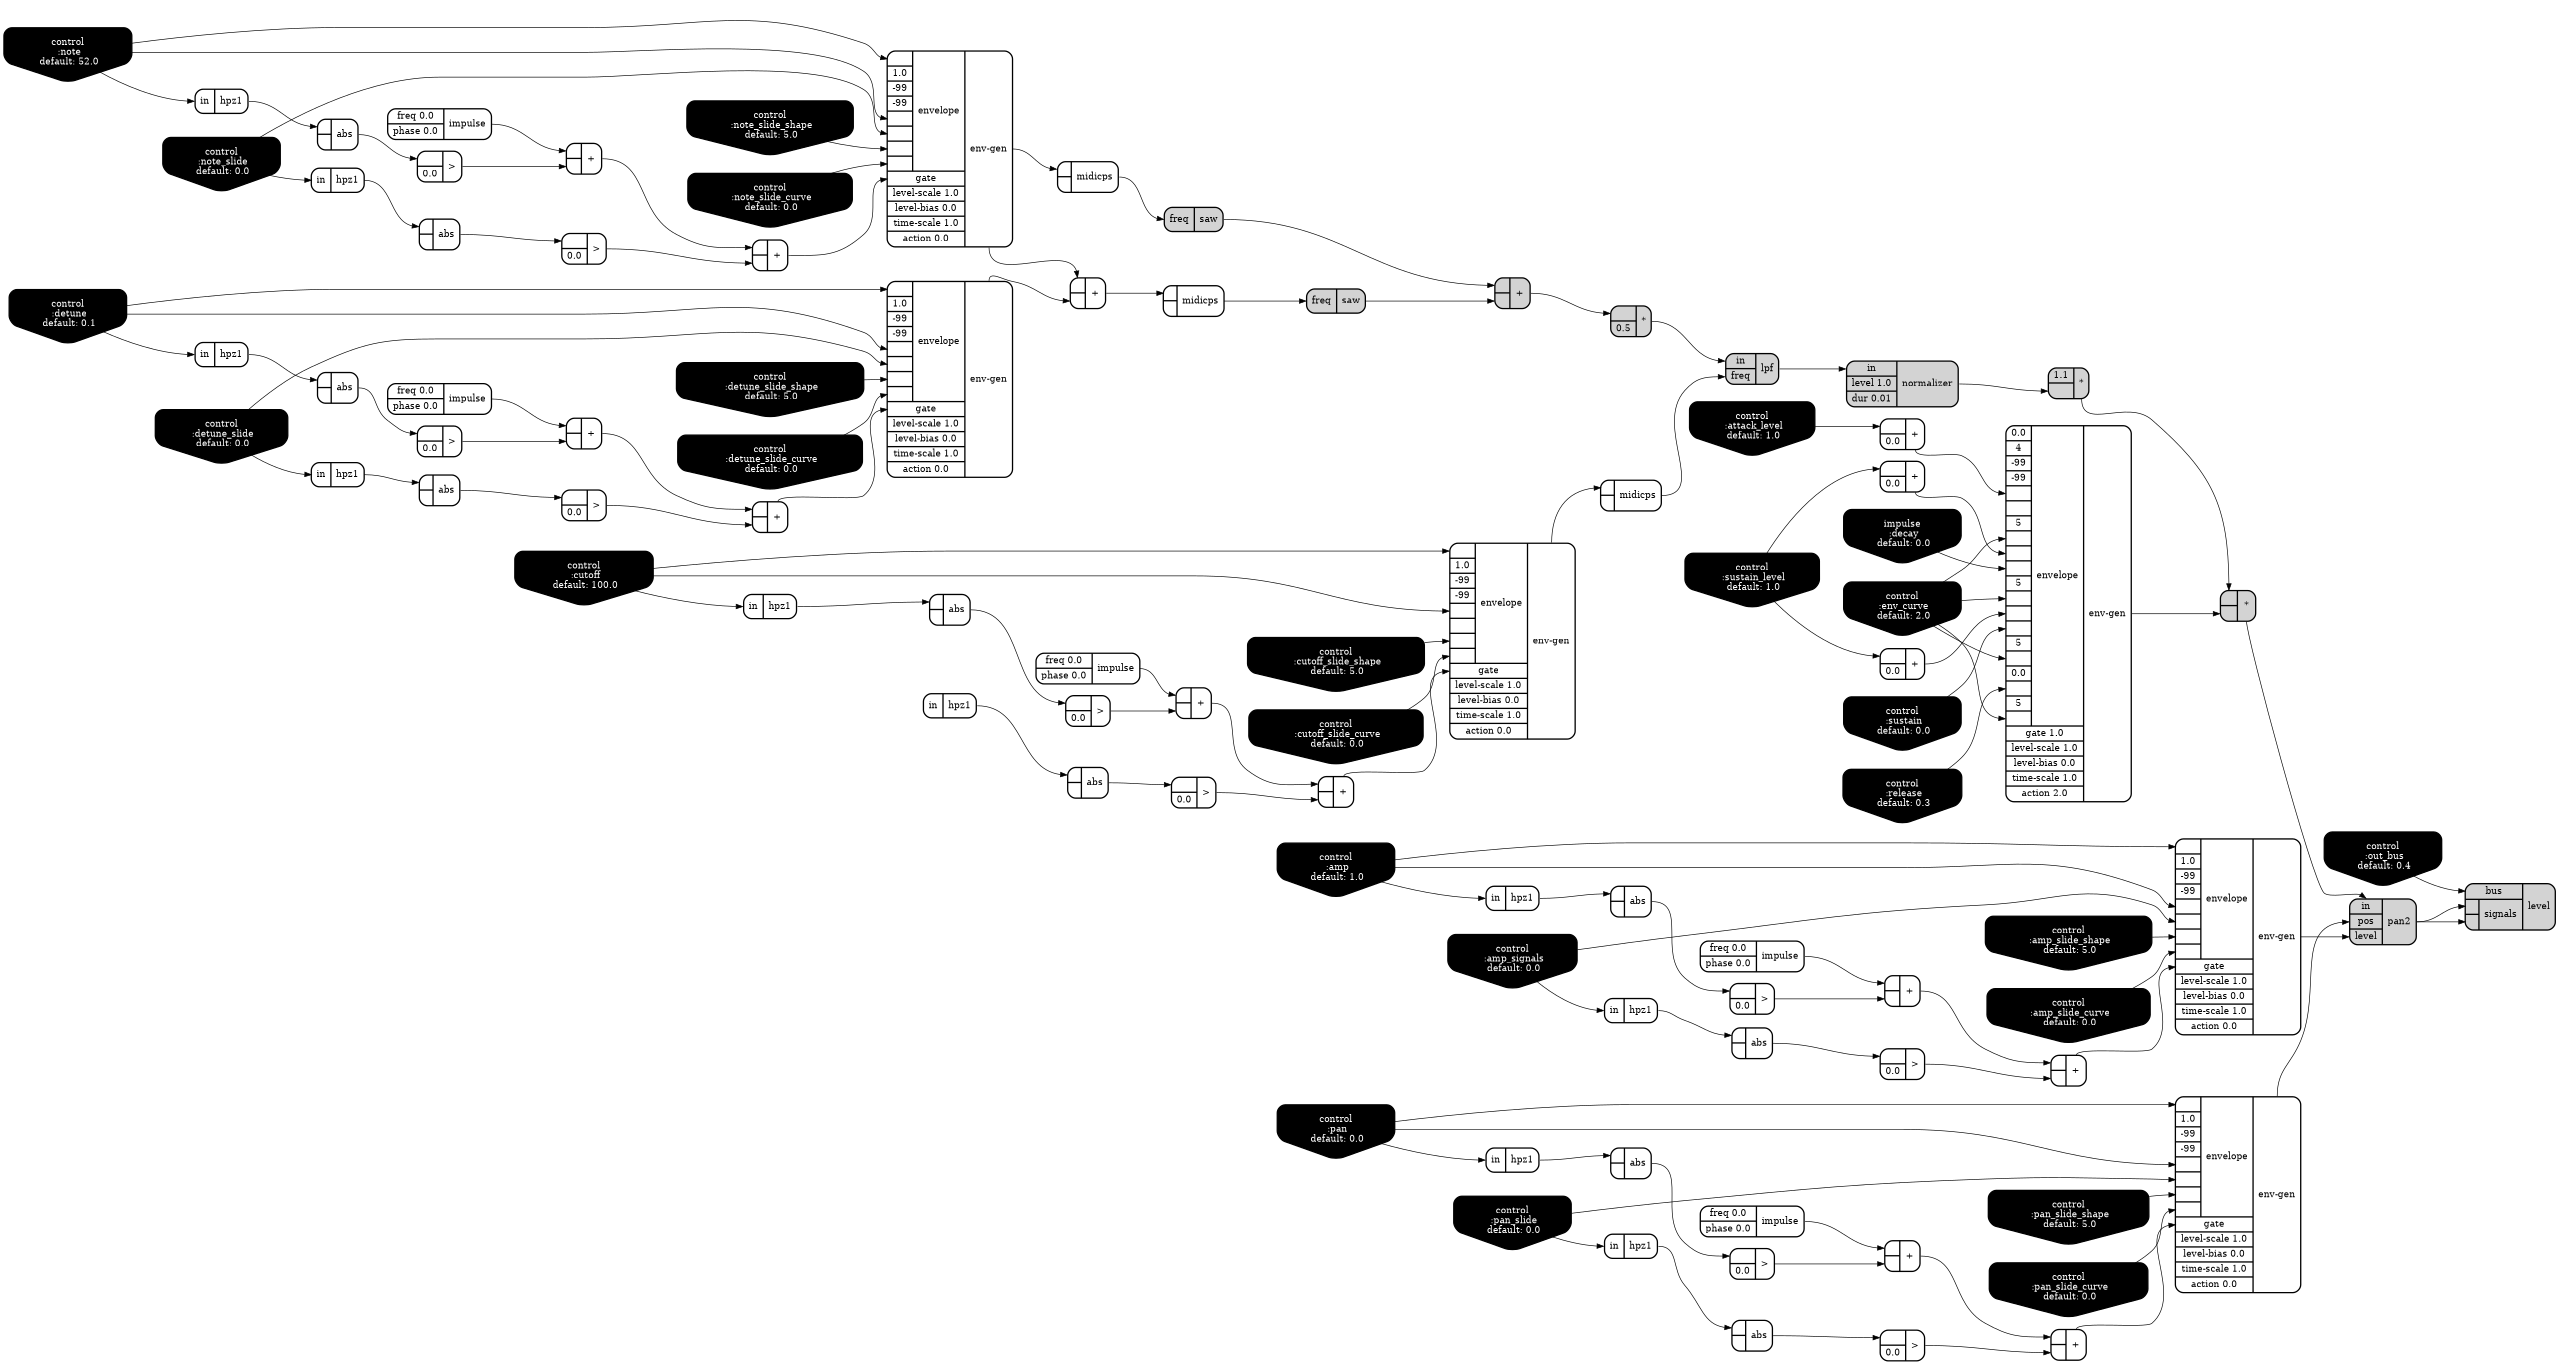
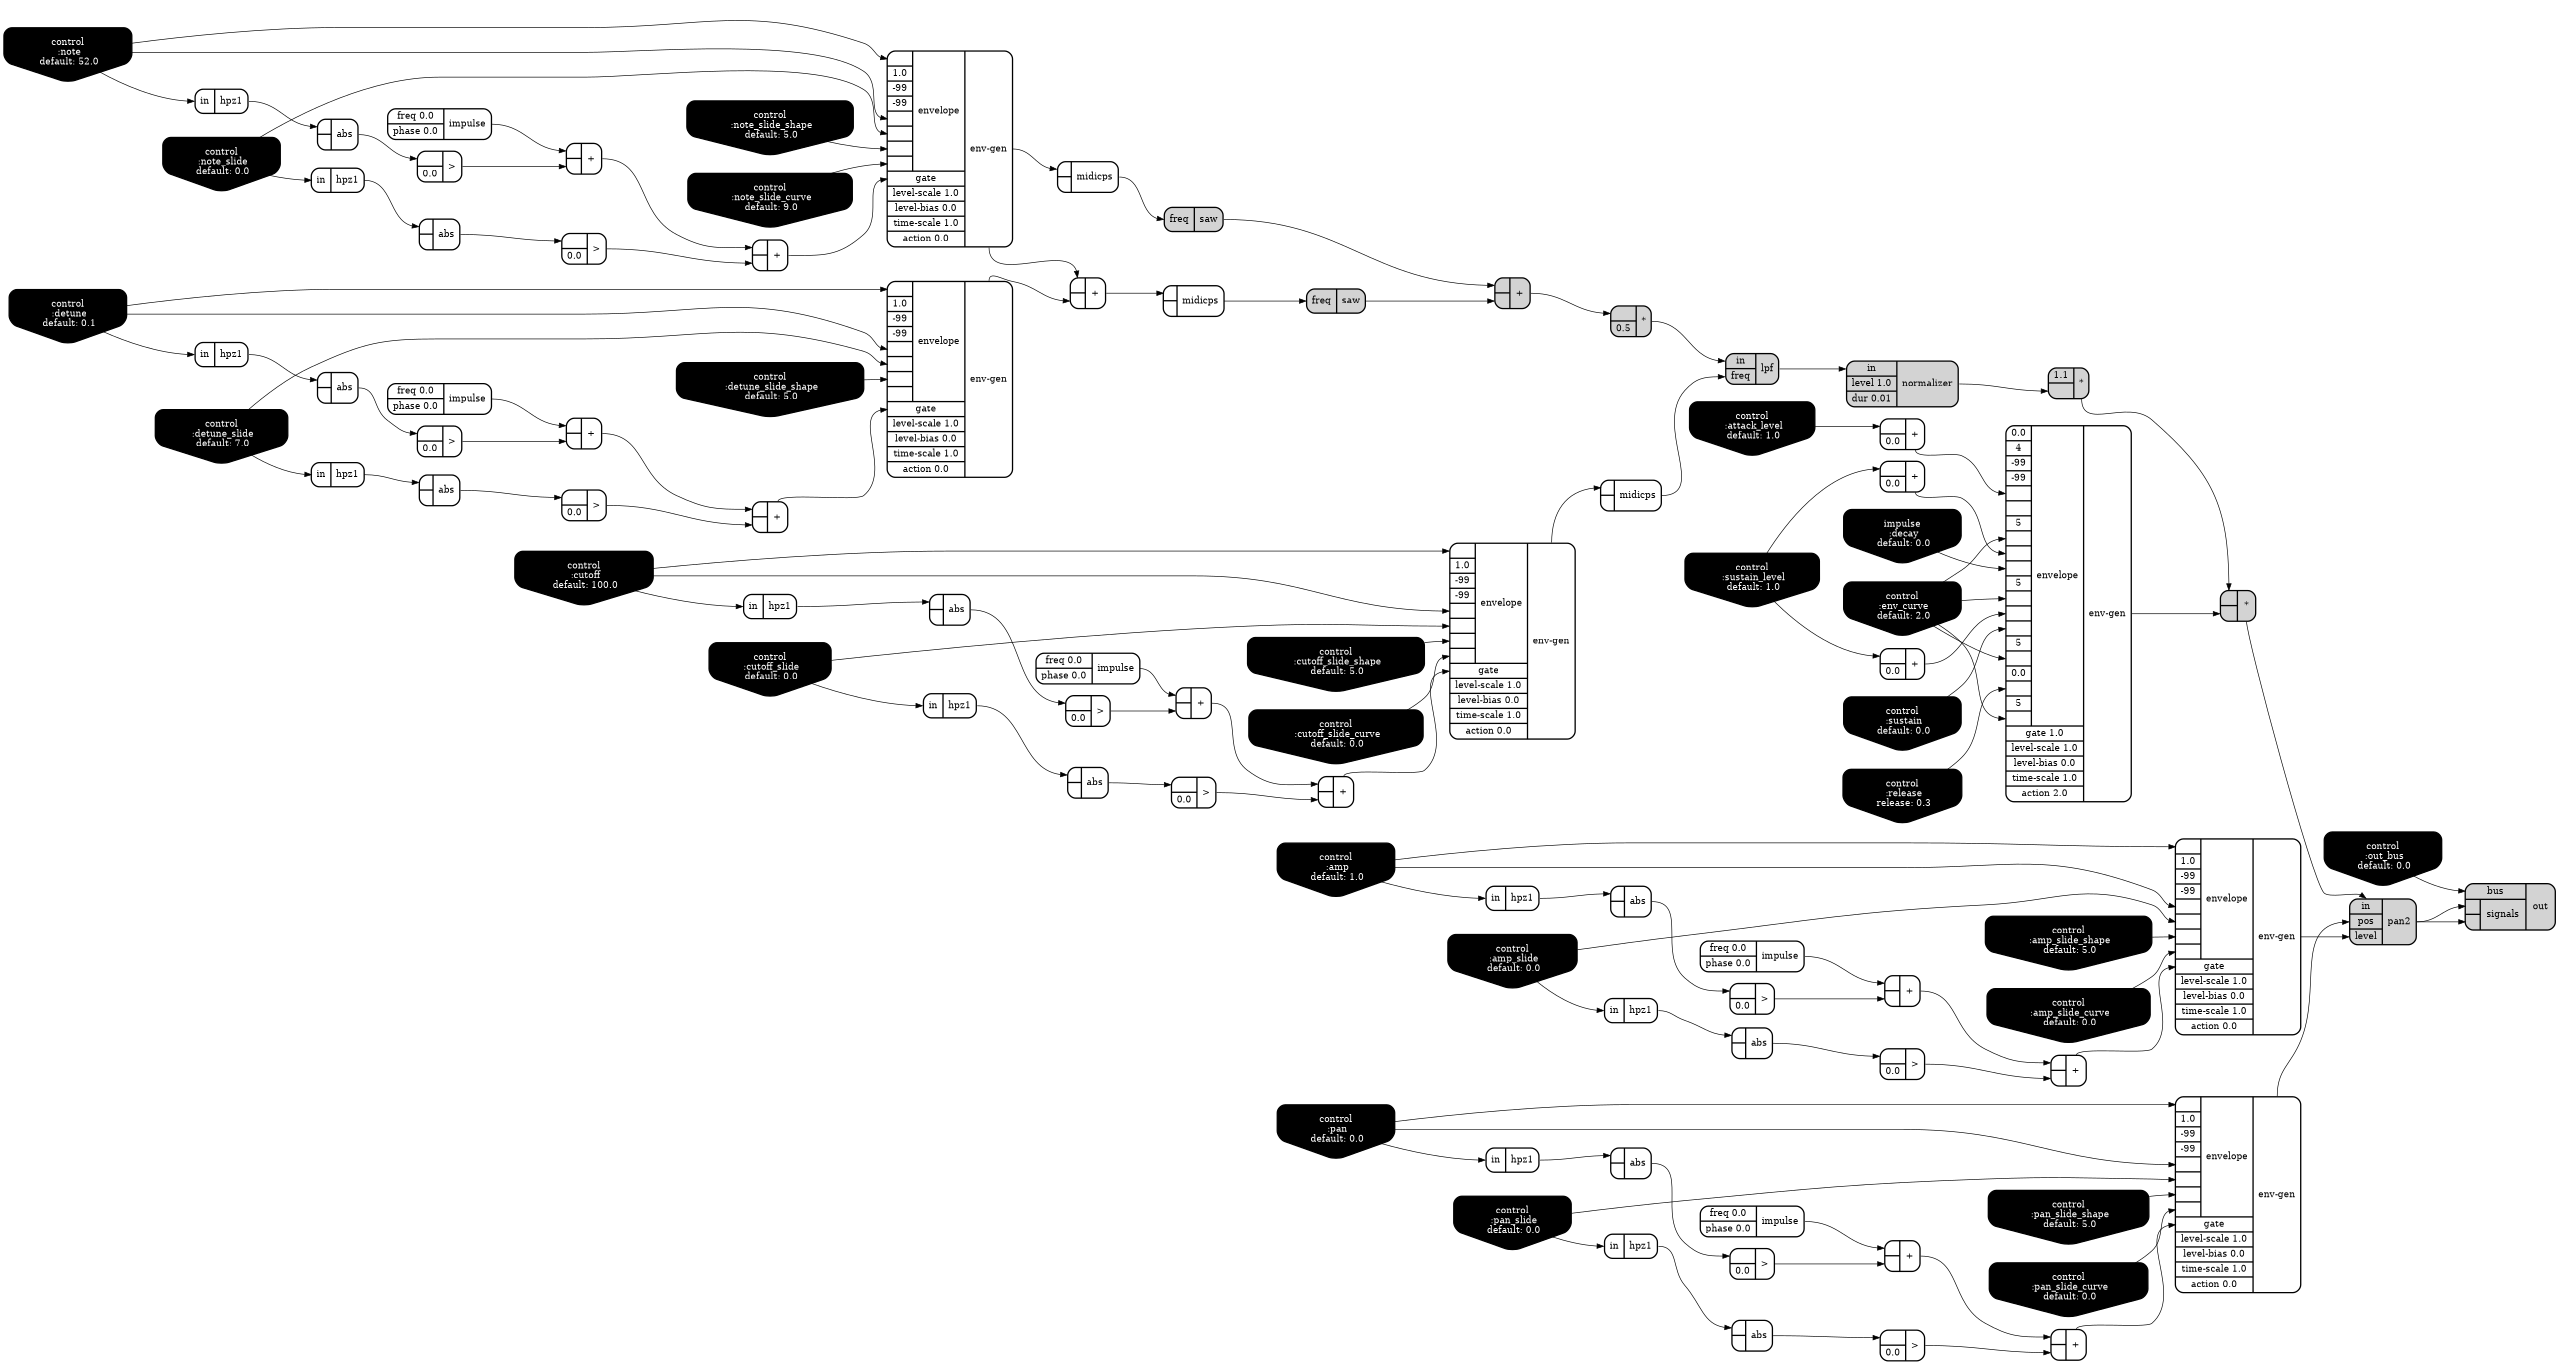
node "control :note_slide_curve default: 0.0": label "control :note_slide_curve default: 0.0" -> "control :note_slide_curve default: 9.0"
node "control :detune_slide default: 0.0": label "control :detune_slide default: 0.0" -> "control :detune_slide default: 7.0"
node "control :detune_slide_curve default: 0.0": removed
node "control :cutoff_slide default: 0.0": added
node "control :release default: 0.3": label "control :release default: 0.3" -> "control :release release: 0.3"
node "control :out_bus default: 0.4": label "control :out_bus default: 0.4" -> "control :out_bus default: 0.0"
node "bus": text "level" -> "out"
node "control :amp_signals default: 0.0": label "control :amp_signals default: 0.0" -> "control :amp_slide default: 0.0"
